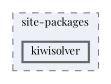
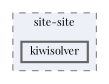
cluster "site-packages": label "site-packages" -> "site-site"
